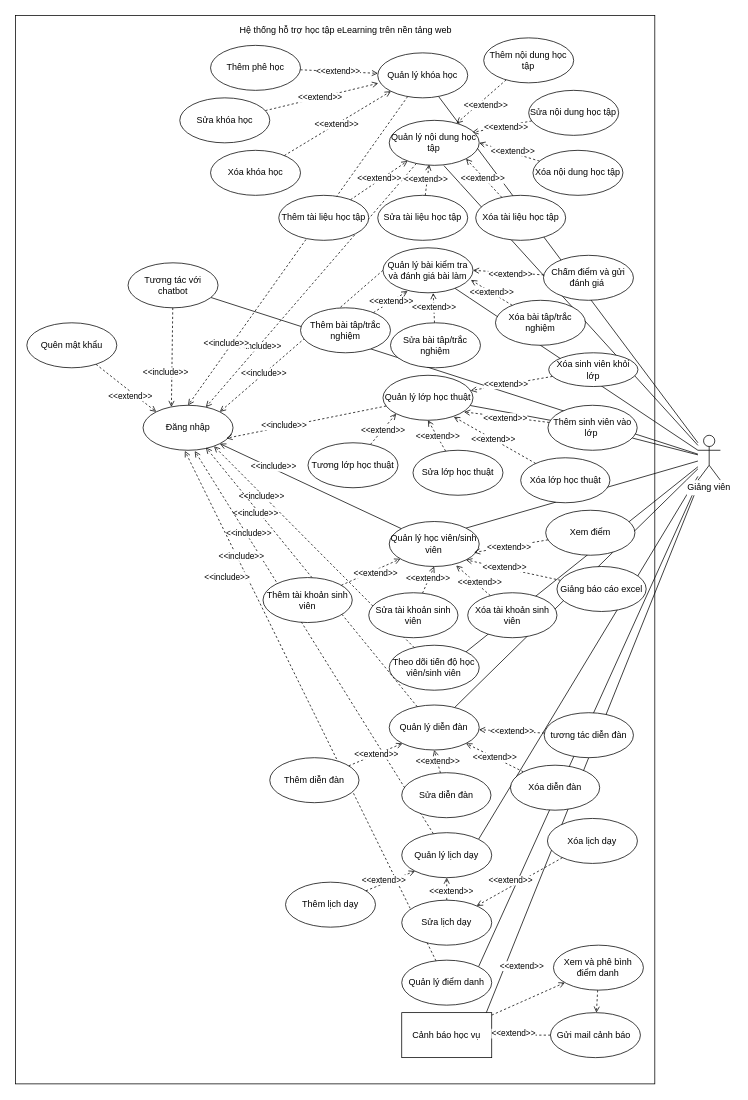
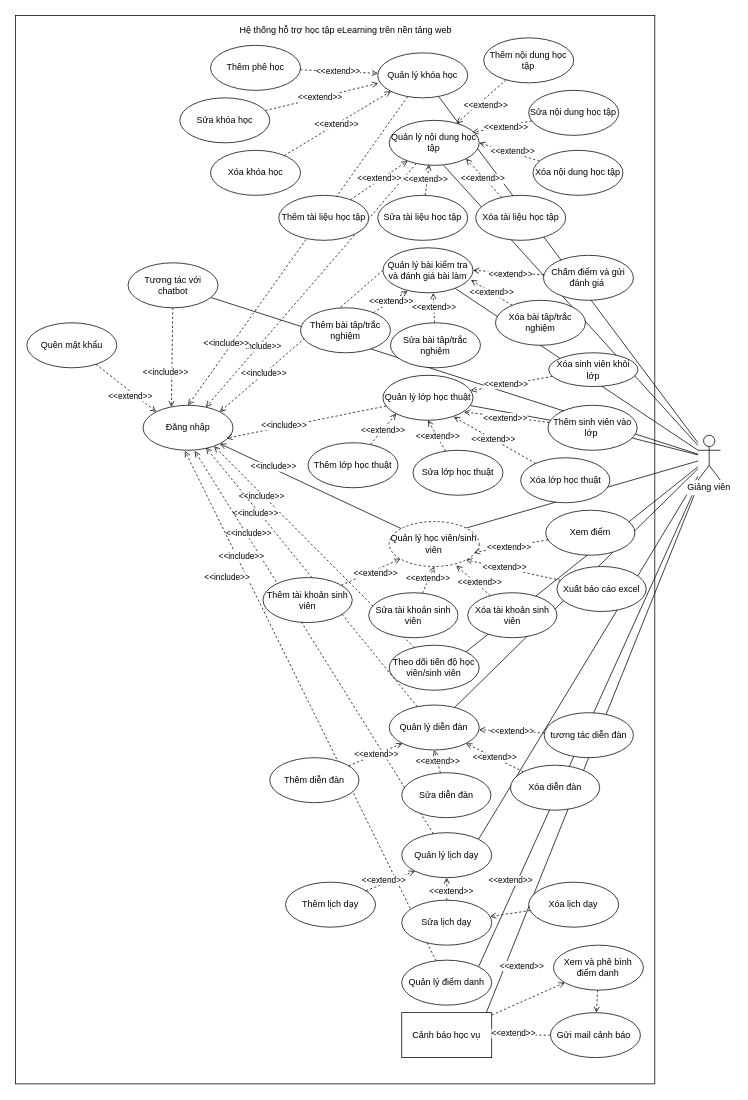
node "Tương lớp học thuật": label "Tương lớp học thuật" -> "Thêm lớp học thuật"
node "Quản lý học viên/sinh viên": style solid -> dashed
node "Giảng báo cáo excel": label "Giảng báo cáo excel" -> "Xuất báo cáo excel"
node "Xóa lịch dạy": moved (592, 841) -> (574, 905)
